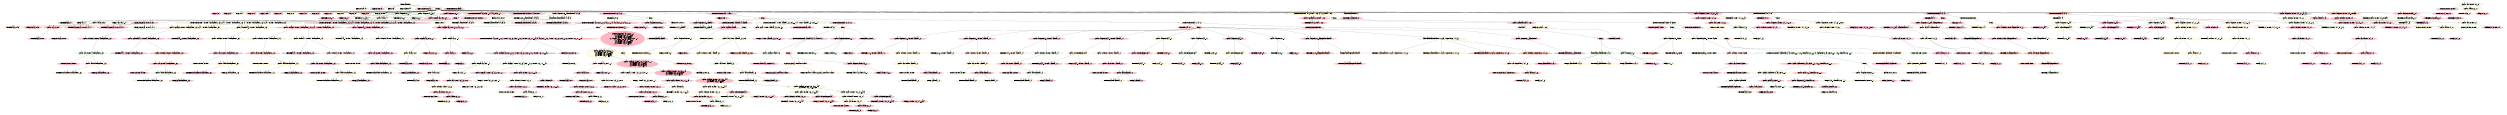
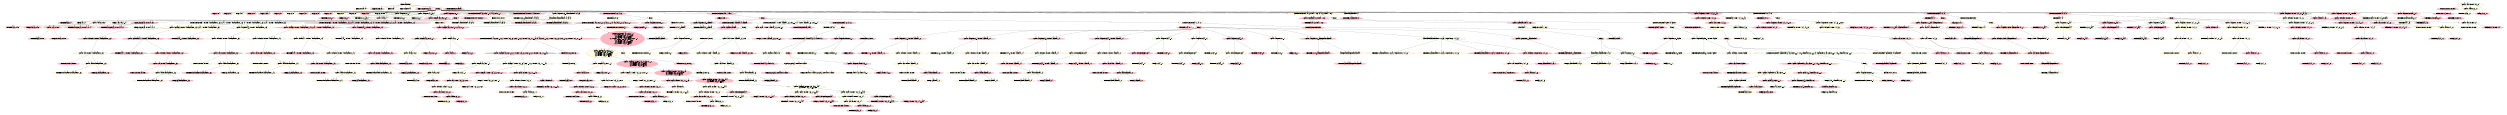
node "(IDENTIFIER,warned_11473,!unsigned_11473)": label "(IDENTIFIER,warned_11473,!unsigned_11473)" -> "(IDENTIFIER,warned_11473,!warned_11473)"
